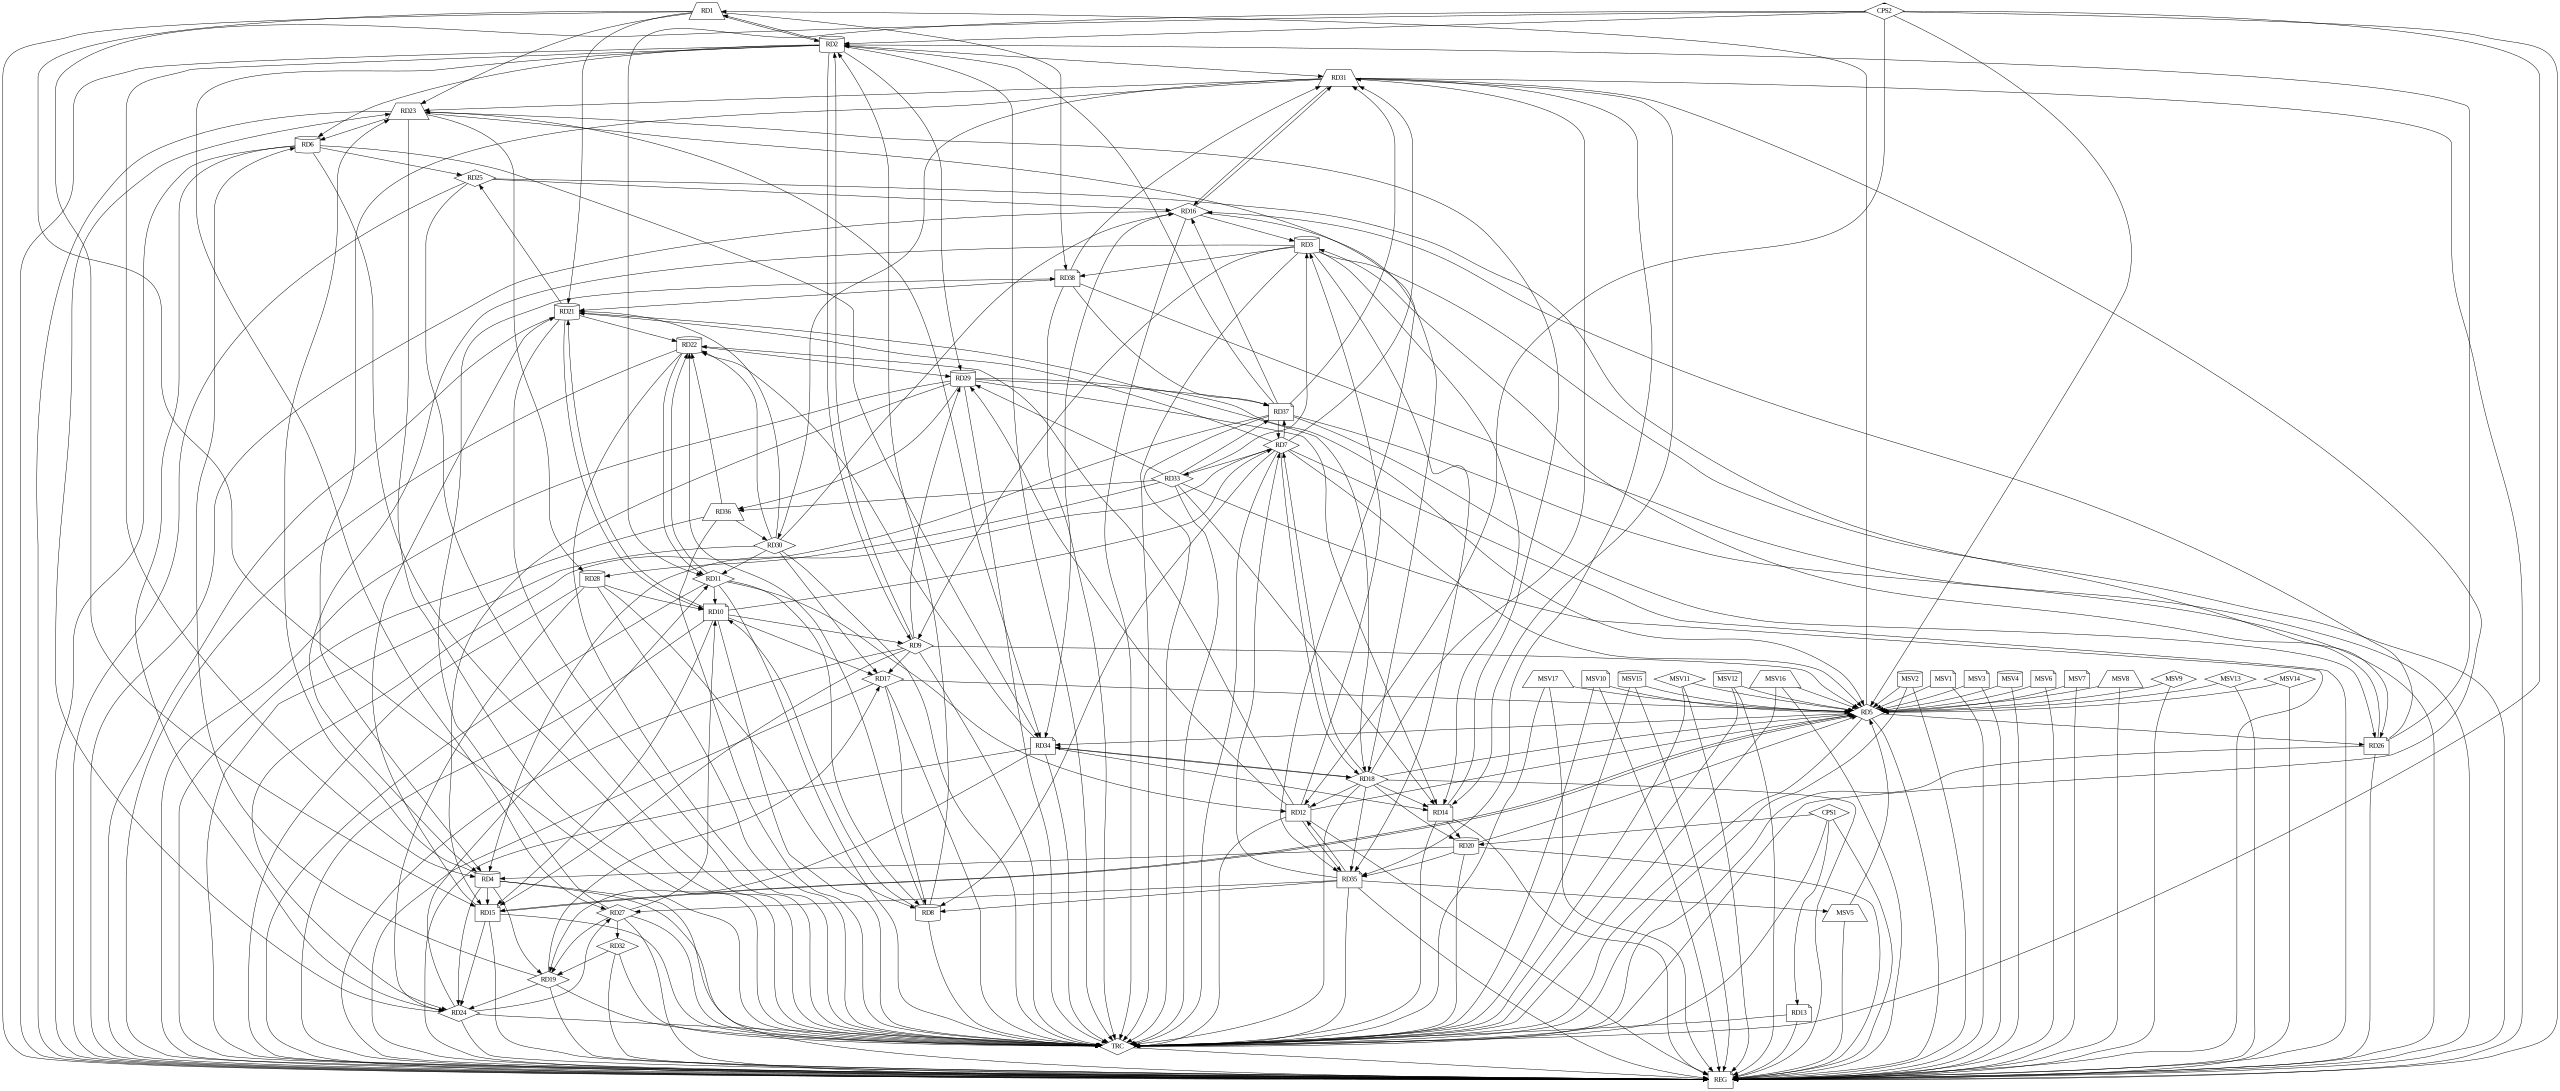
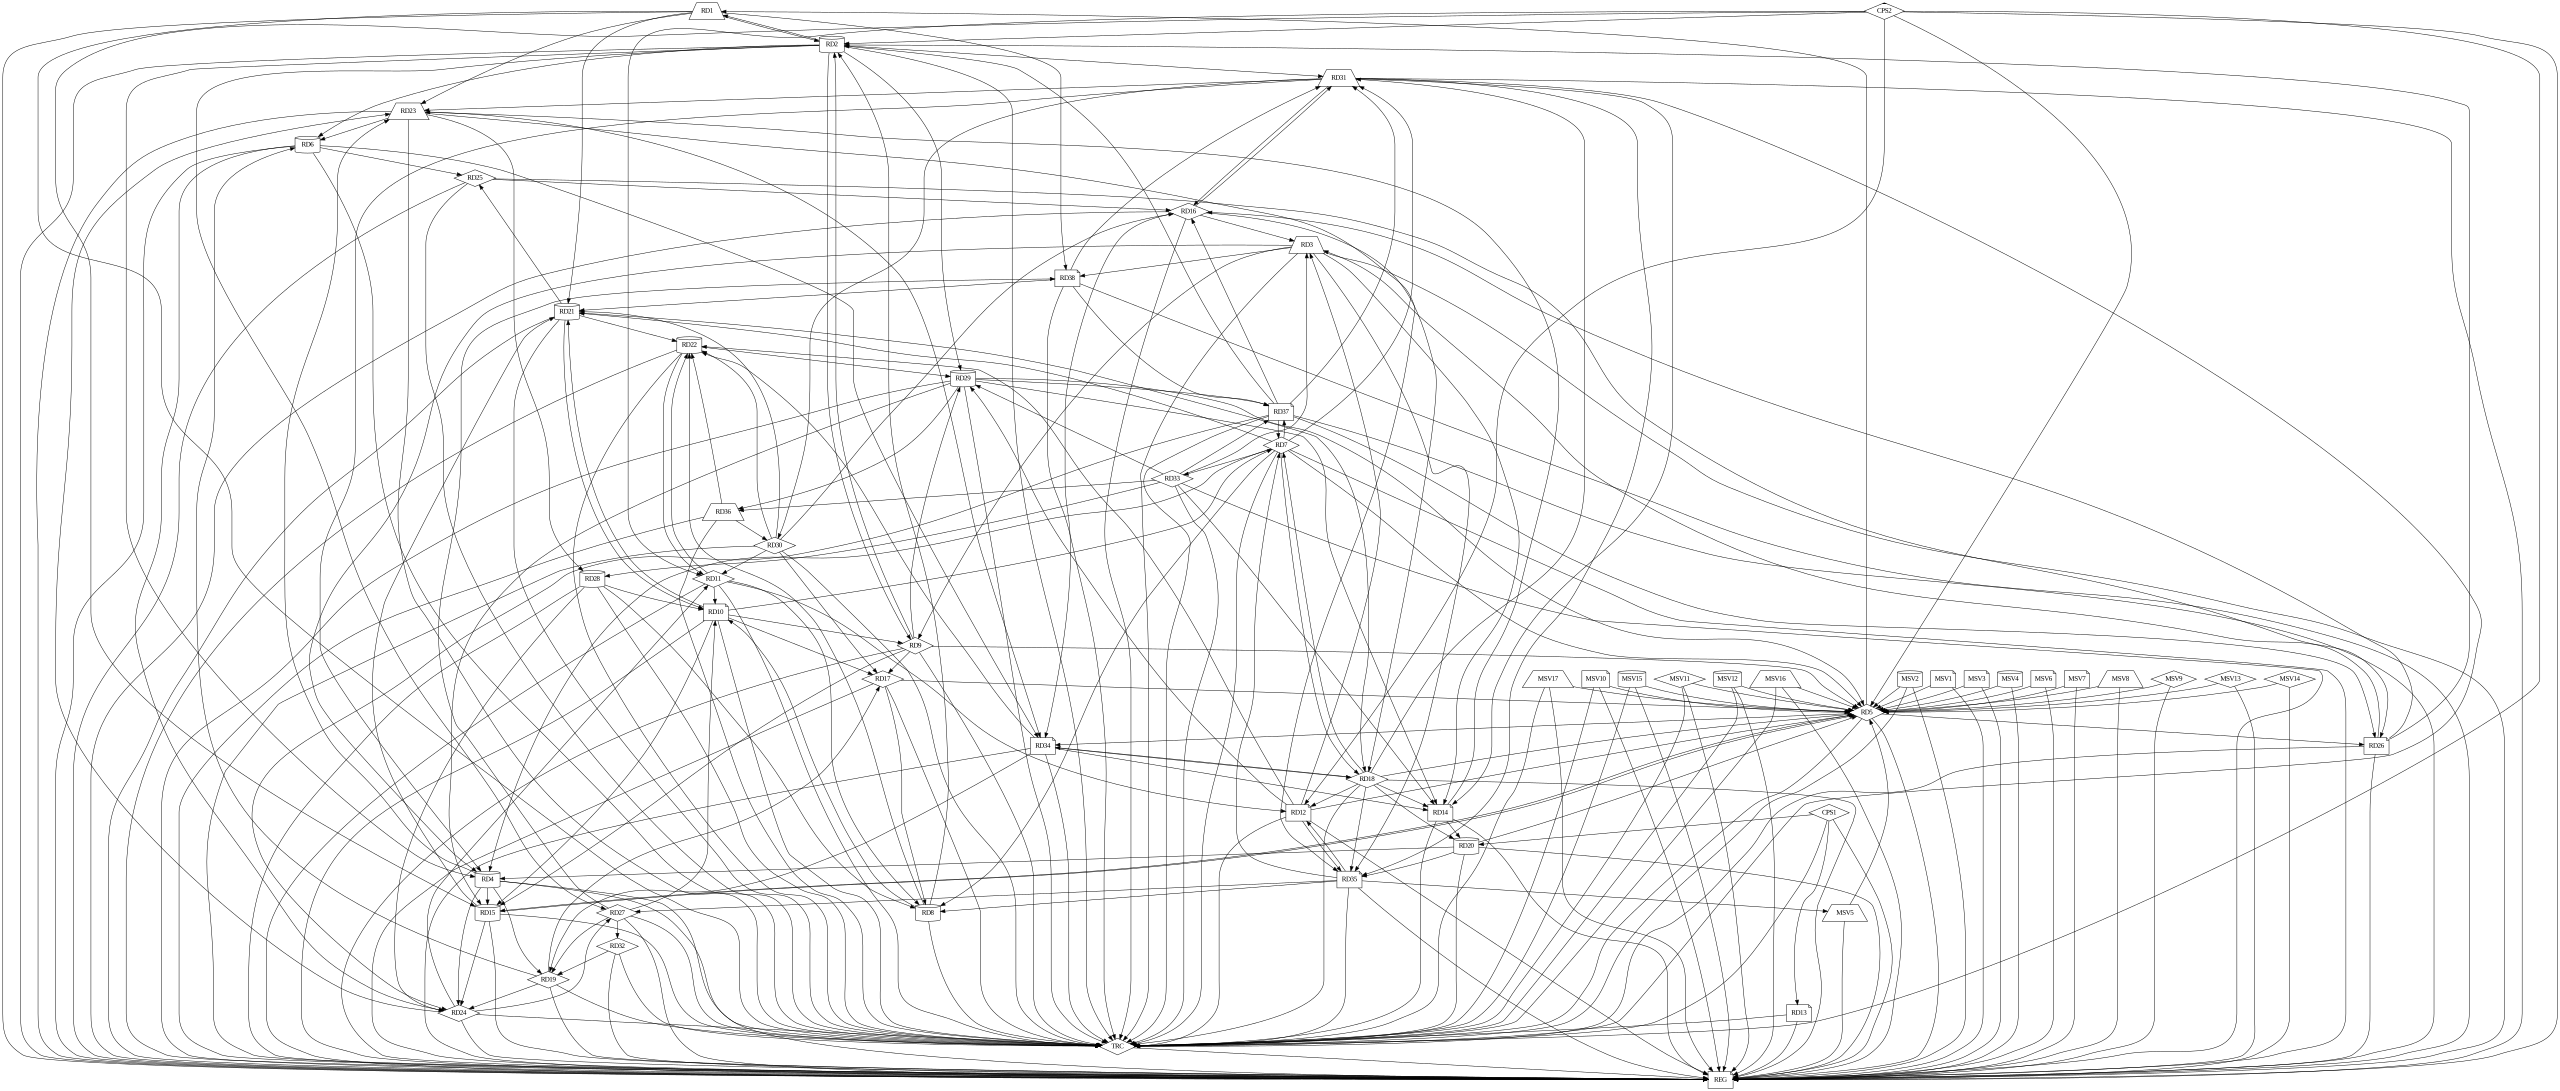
node "RD3": shape cylinder -> trapezium
node "RD15": shape note -> cylinder
